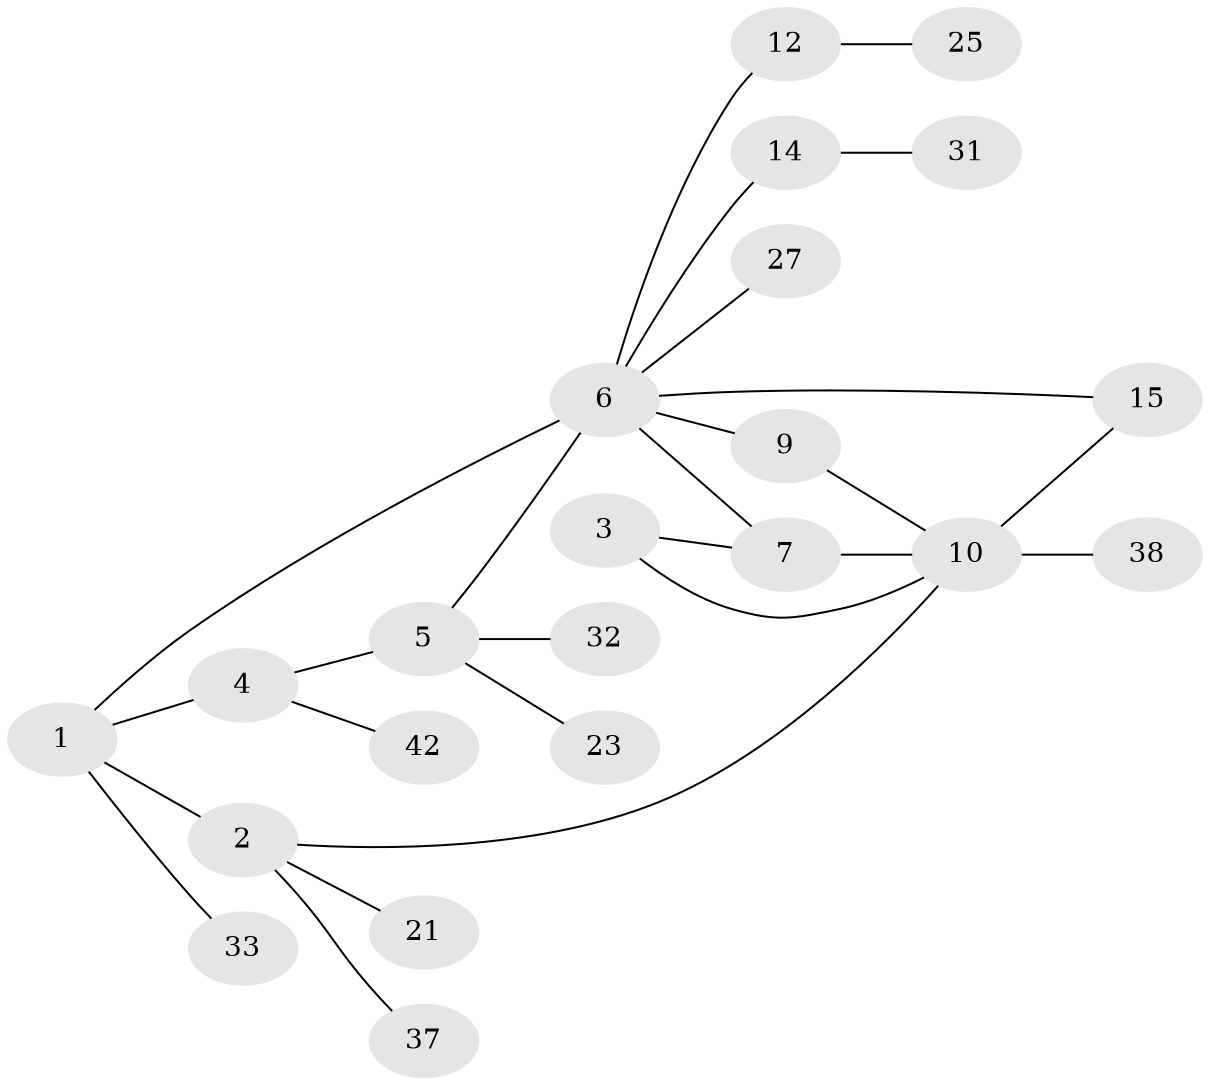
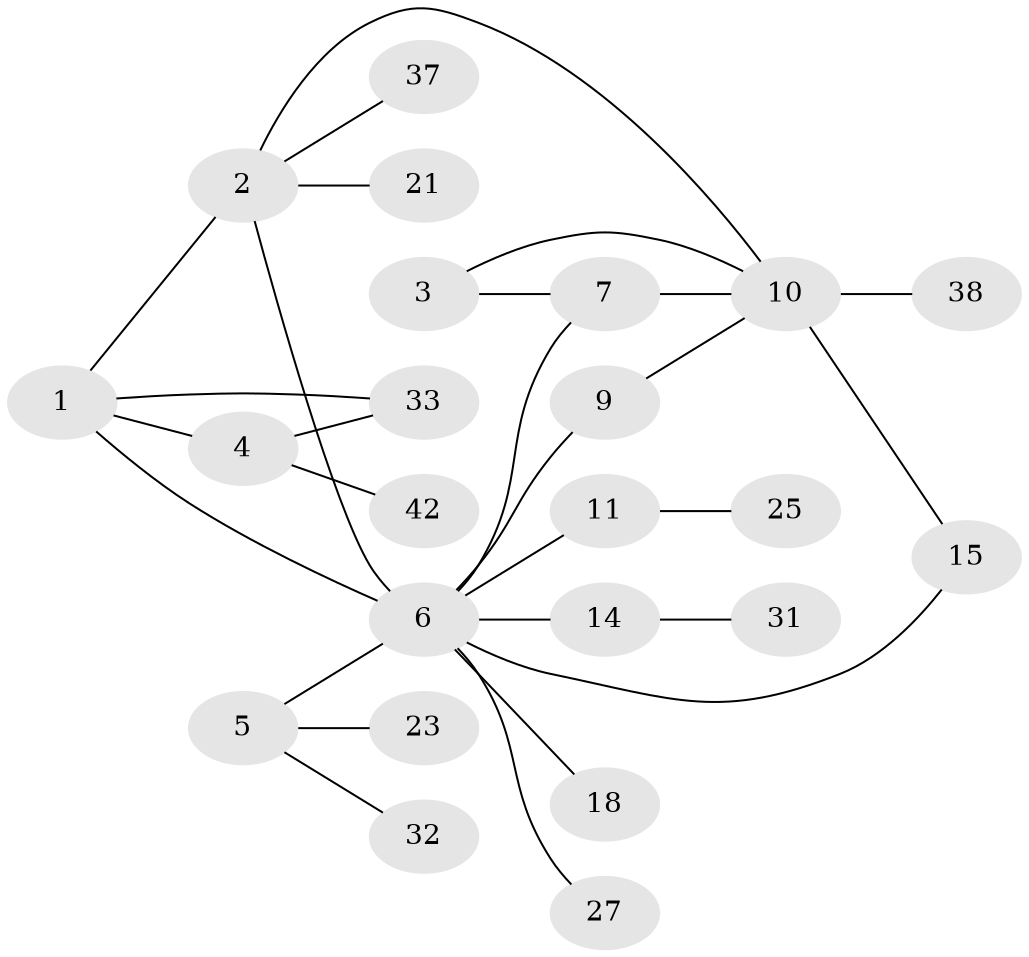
node "12": label "12" -> "11"
edge "2" -- "6": added
edge "5" -- "4": now "33" -- "4"
node "18": added
